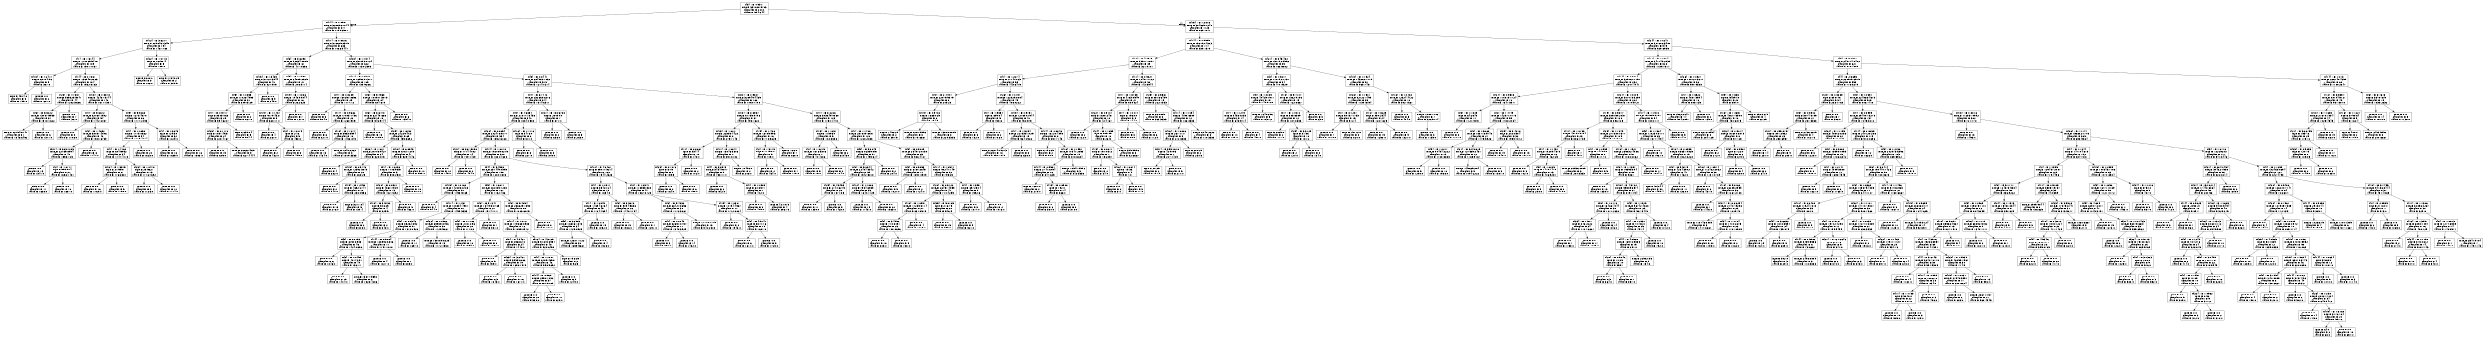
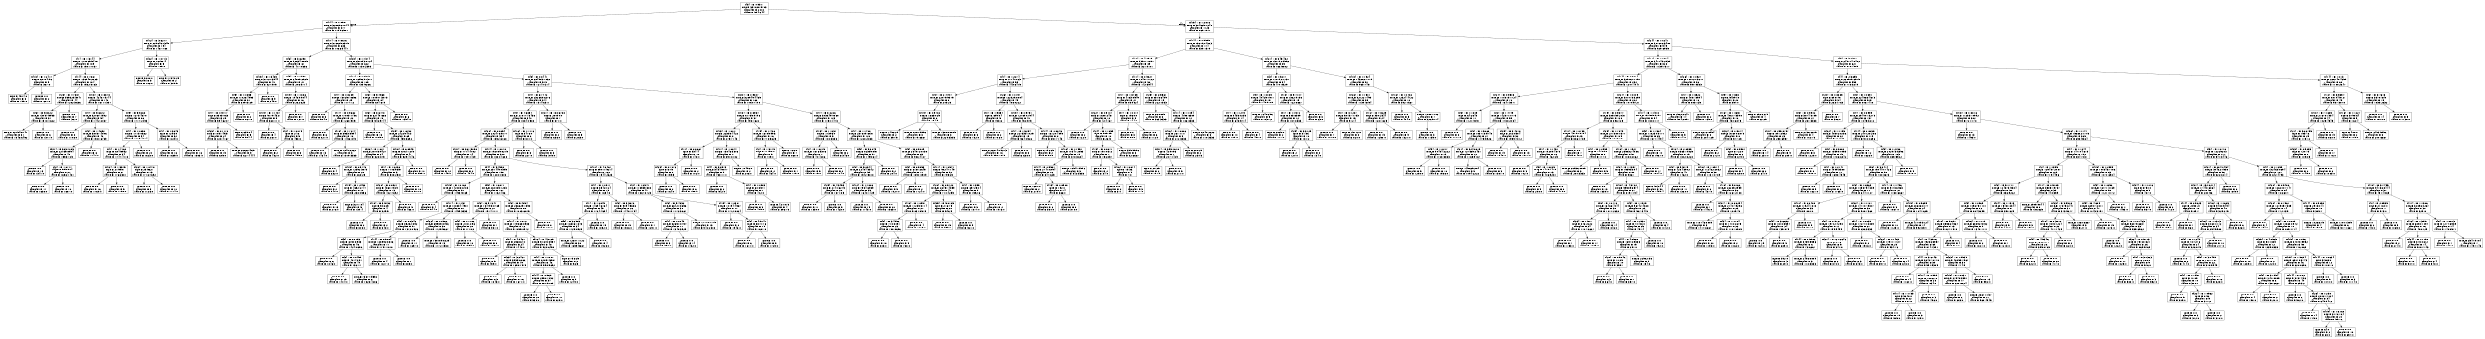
node "X[2] <= 1.0777 mse = 559.904 samples = 27 value = 1656.1481": label "X[2] <= 1.0777 mse = 559.904 samples = 27 value = 1656.1481" -> "X[2] <= 1.0777 value = 559.904 samples = 27 value = 1656.1481"
